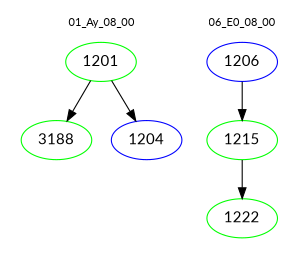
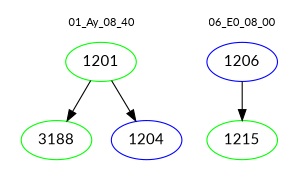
cluster "01_Ay_08_00": label "01_Ay_08_00" -> "01_Ay_08_40"
node "1222": removed
